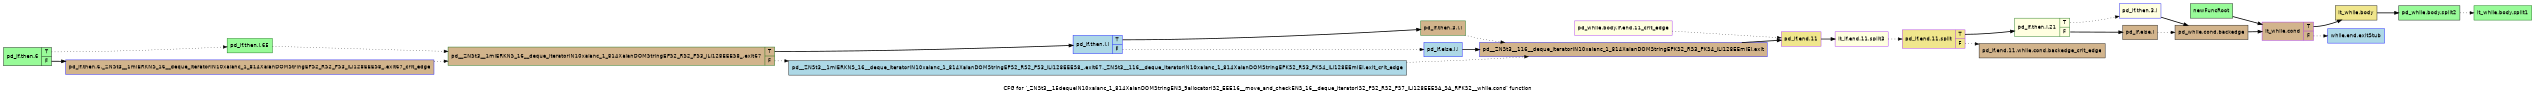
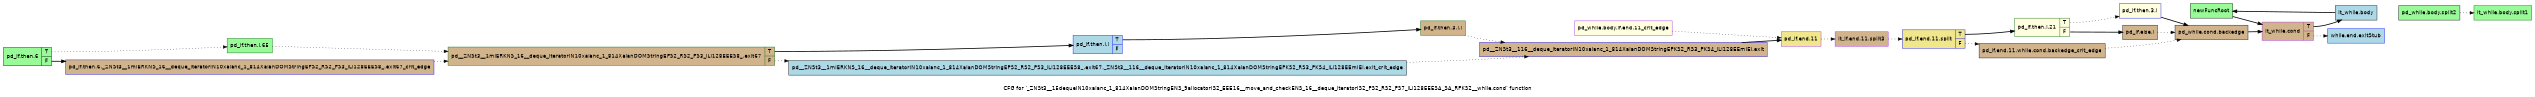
node "it_while.body": fillcolor khaki -> lightblue
edge "it_while.body" -> "pd_while.body.split2": now "it_while.body" -> "newFuncRoot"
edge "pd_if.end.11" -> "it_if.end.11.split3": style bold -> dotted
node "it_if.end.11.split3": fillcolor lightyellow -> tan
node "pd_if.end.11.split": color purple -> blue
edge "pd_if.end.11.while.cond.backedge_crit_edge" -> "pd_while.cond.backedge": added
node "pd_if.else.i.i": removed
